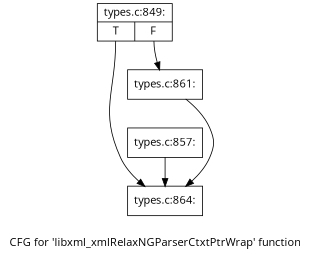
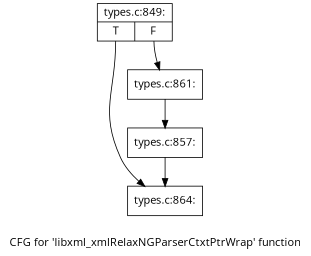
edge "types.c:861:" -> "types.c:864:": now "types.c:861:" -> "types.c:857:"
